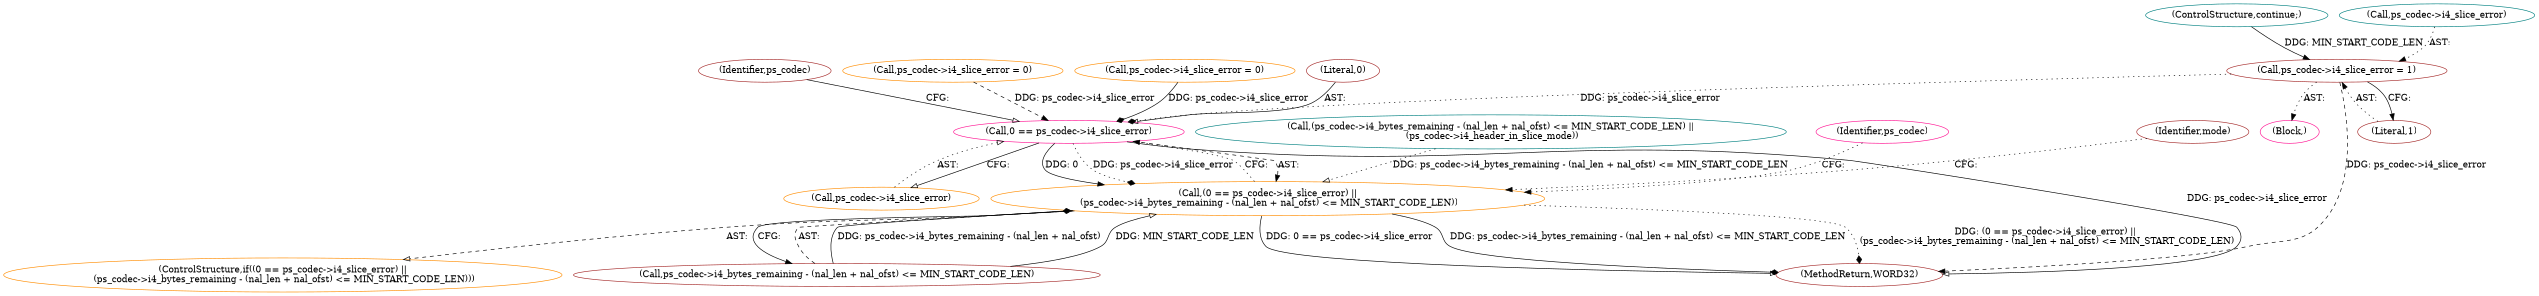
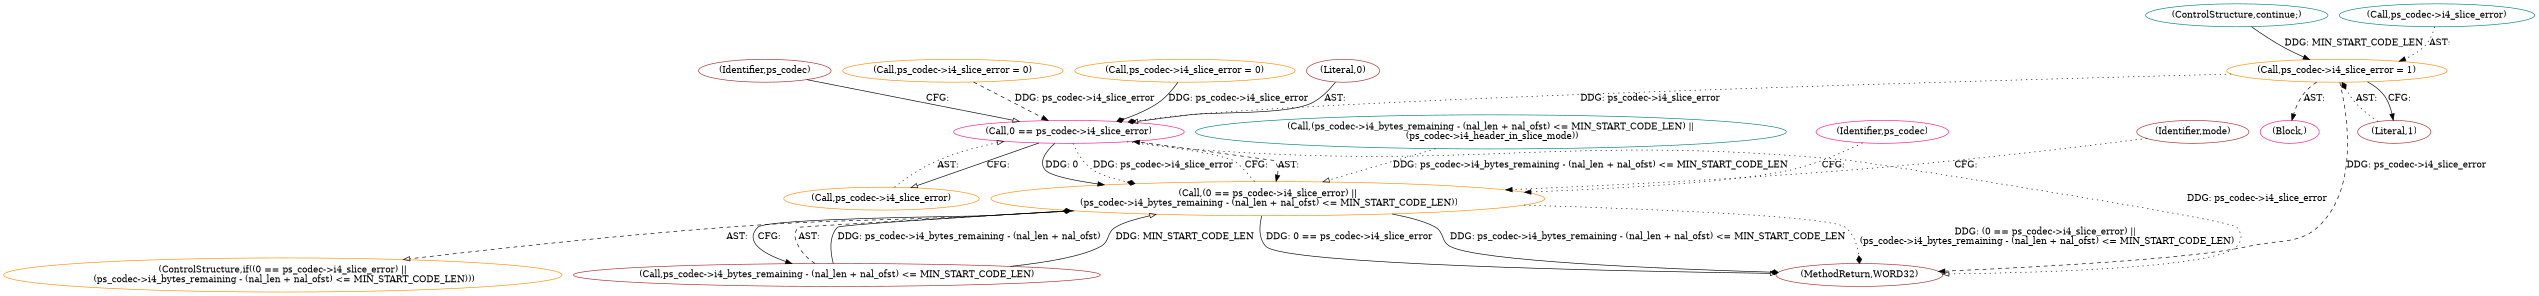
node "(Call,ps_codec->i4_slice_error = 1)": color brown -> darkorange
edge "(Call,ps_codec->i4_slice_error = 1)" -> "(Block,)": style dotted -> dashed
edge "(Literal,1)" -> "(Call,ps_codec->i4_slice_error = 1)": arrowhead normal -> diamond
edge "(Call,0 == ps_codec->i4_slice_error)" -> "(MethodReturn,WORD32)": style solid -> dotted
